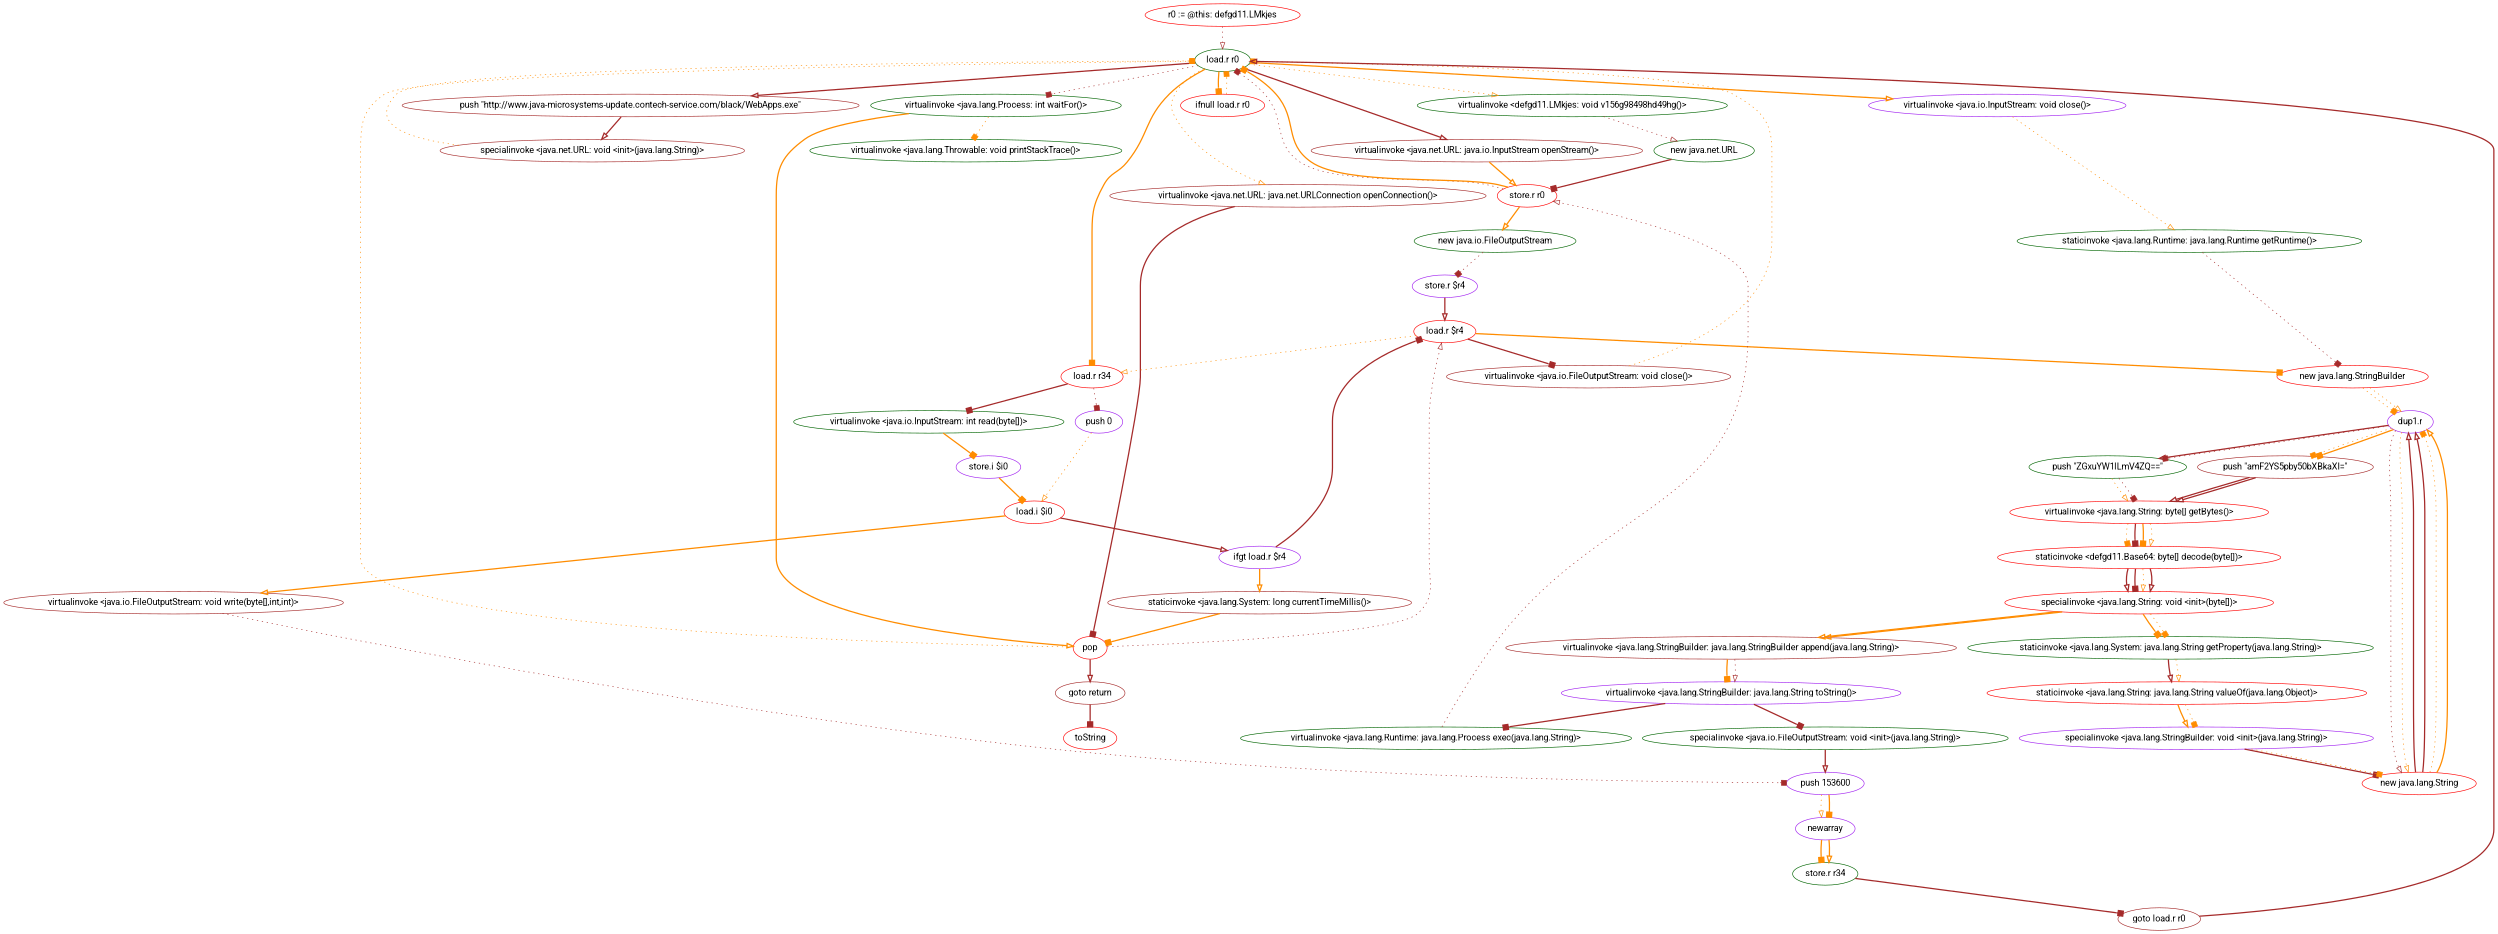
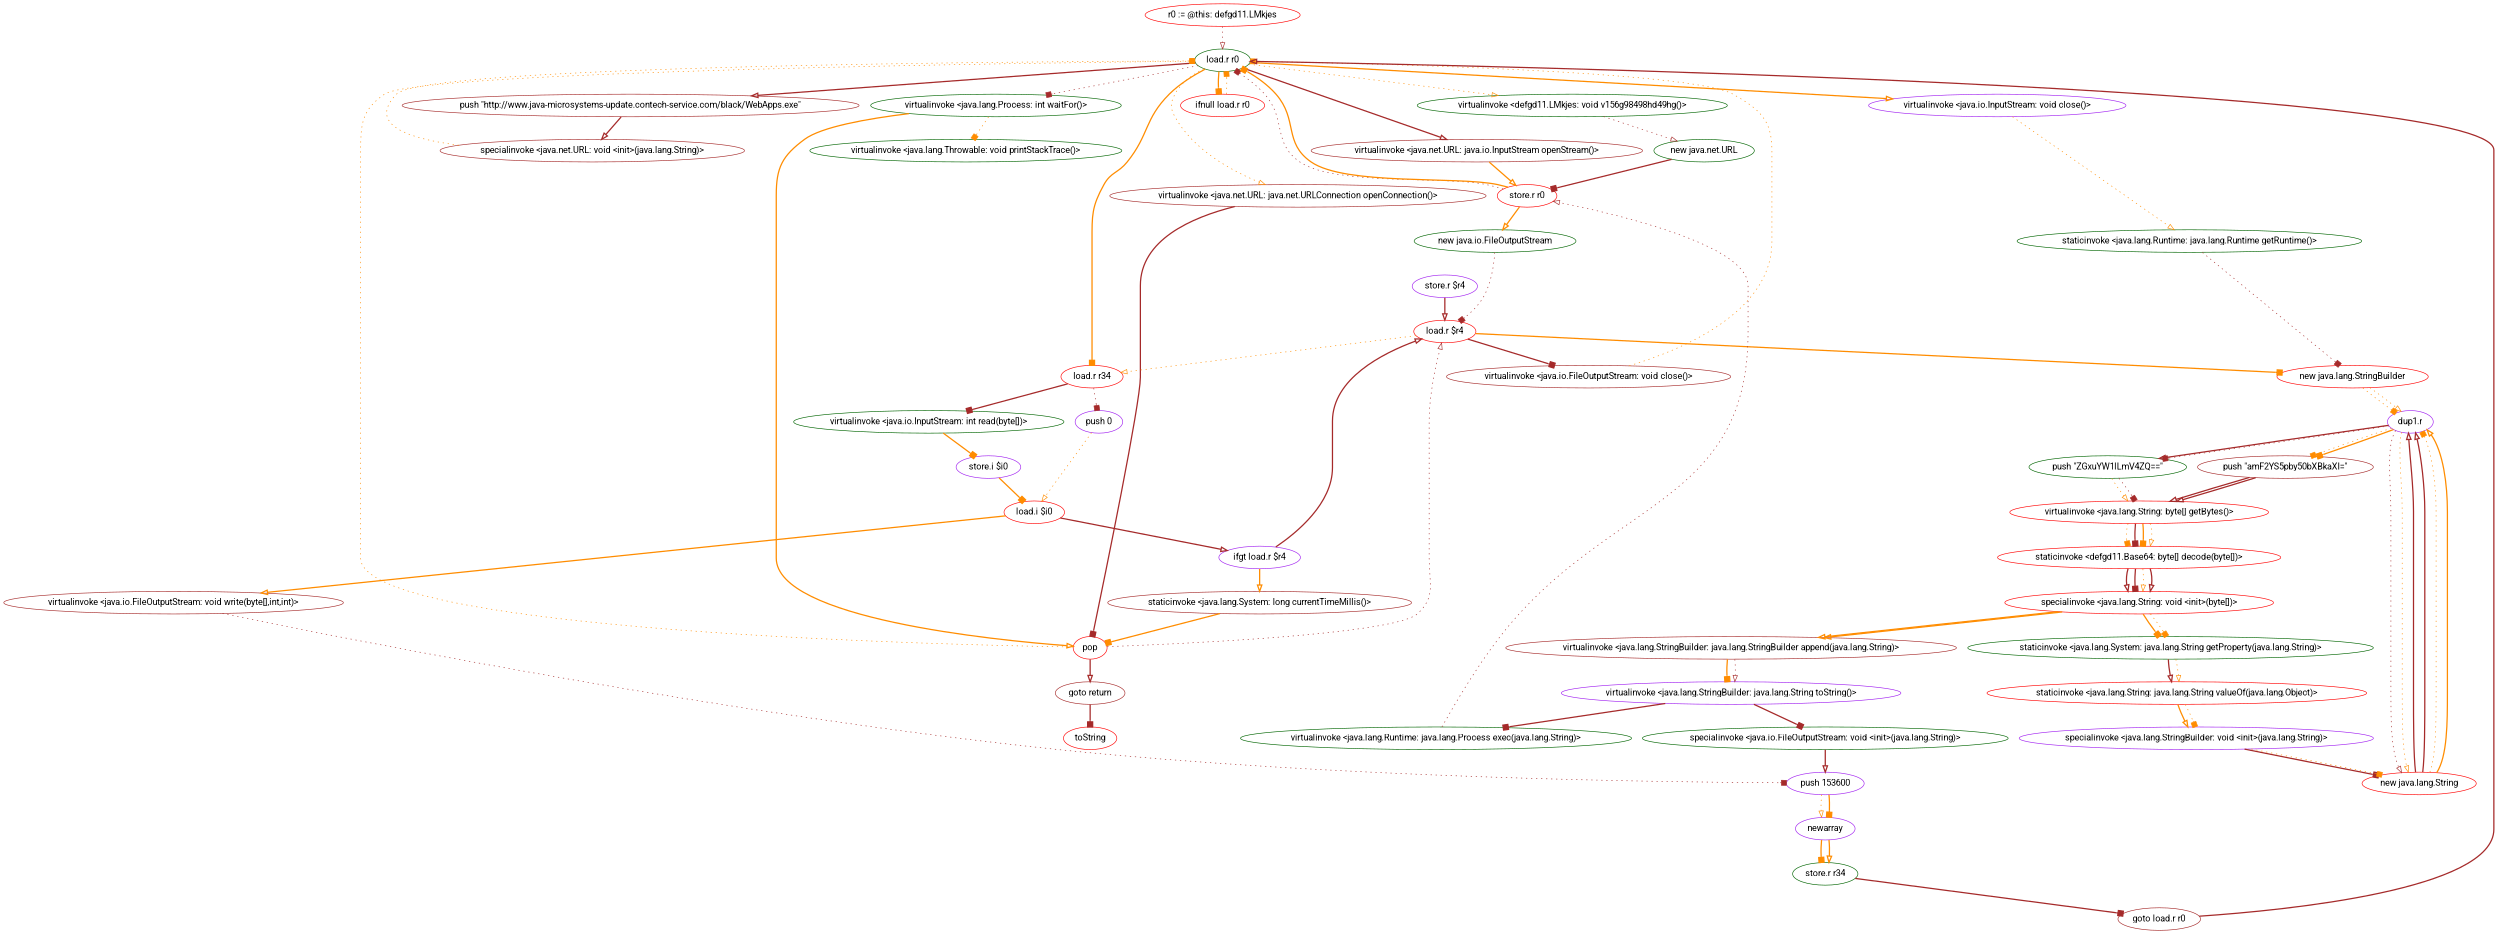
edge "new java.io.FileOutputStream" -> "store.r $r4": now "new java.io.FileOutputStream" -> "load.r $r4"
edge "ifgt load.r $r4" -> "load.r $r4": arrowhead box -> onormal
